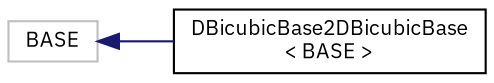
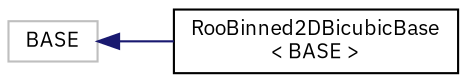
node "DBicubicBase2DBicubicBase < BASE >": label "DBicubicBase2DBicubicBase < BASE >" -> "RooBinned2DBicubicBase < BASE >"
